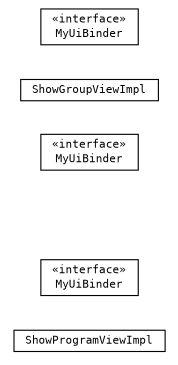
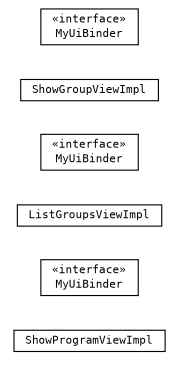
node "ListGroupsViewImpl": added
